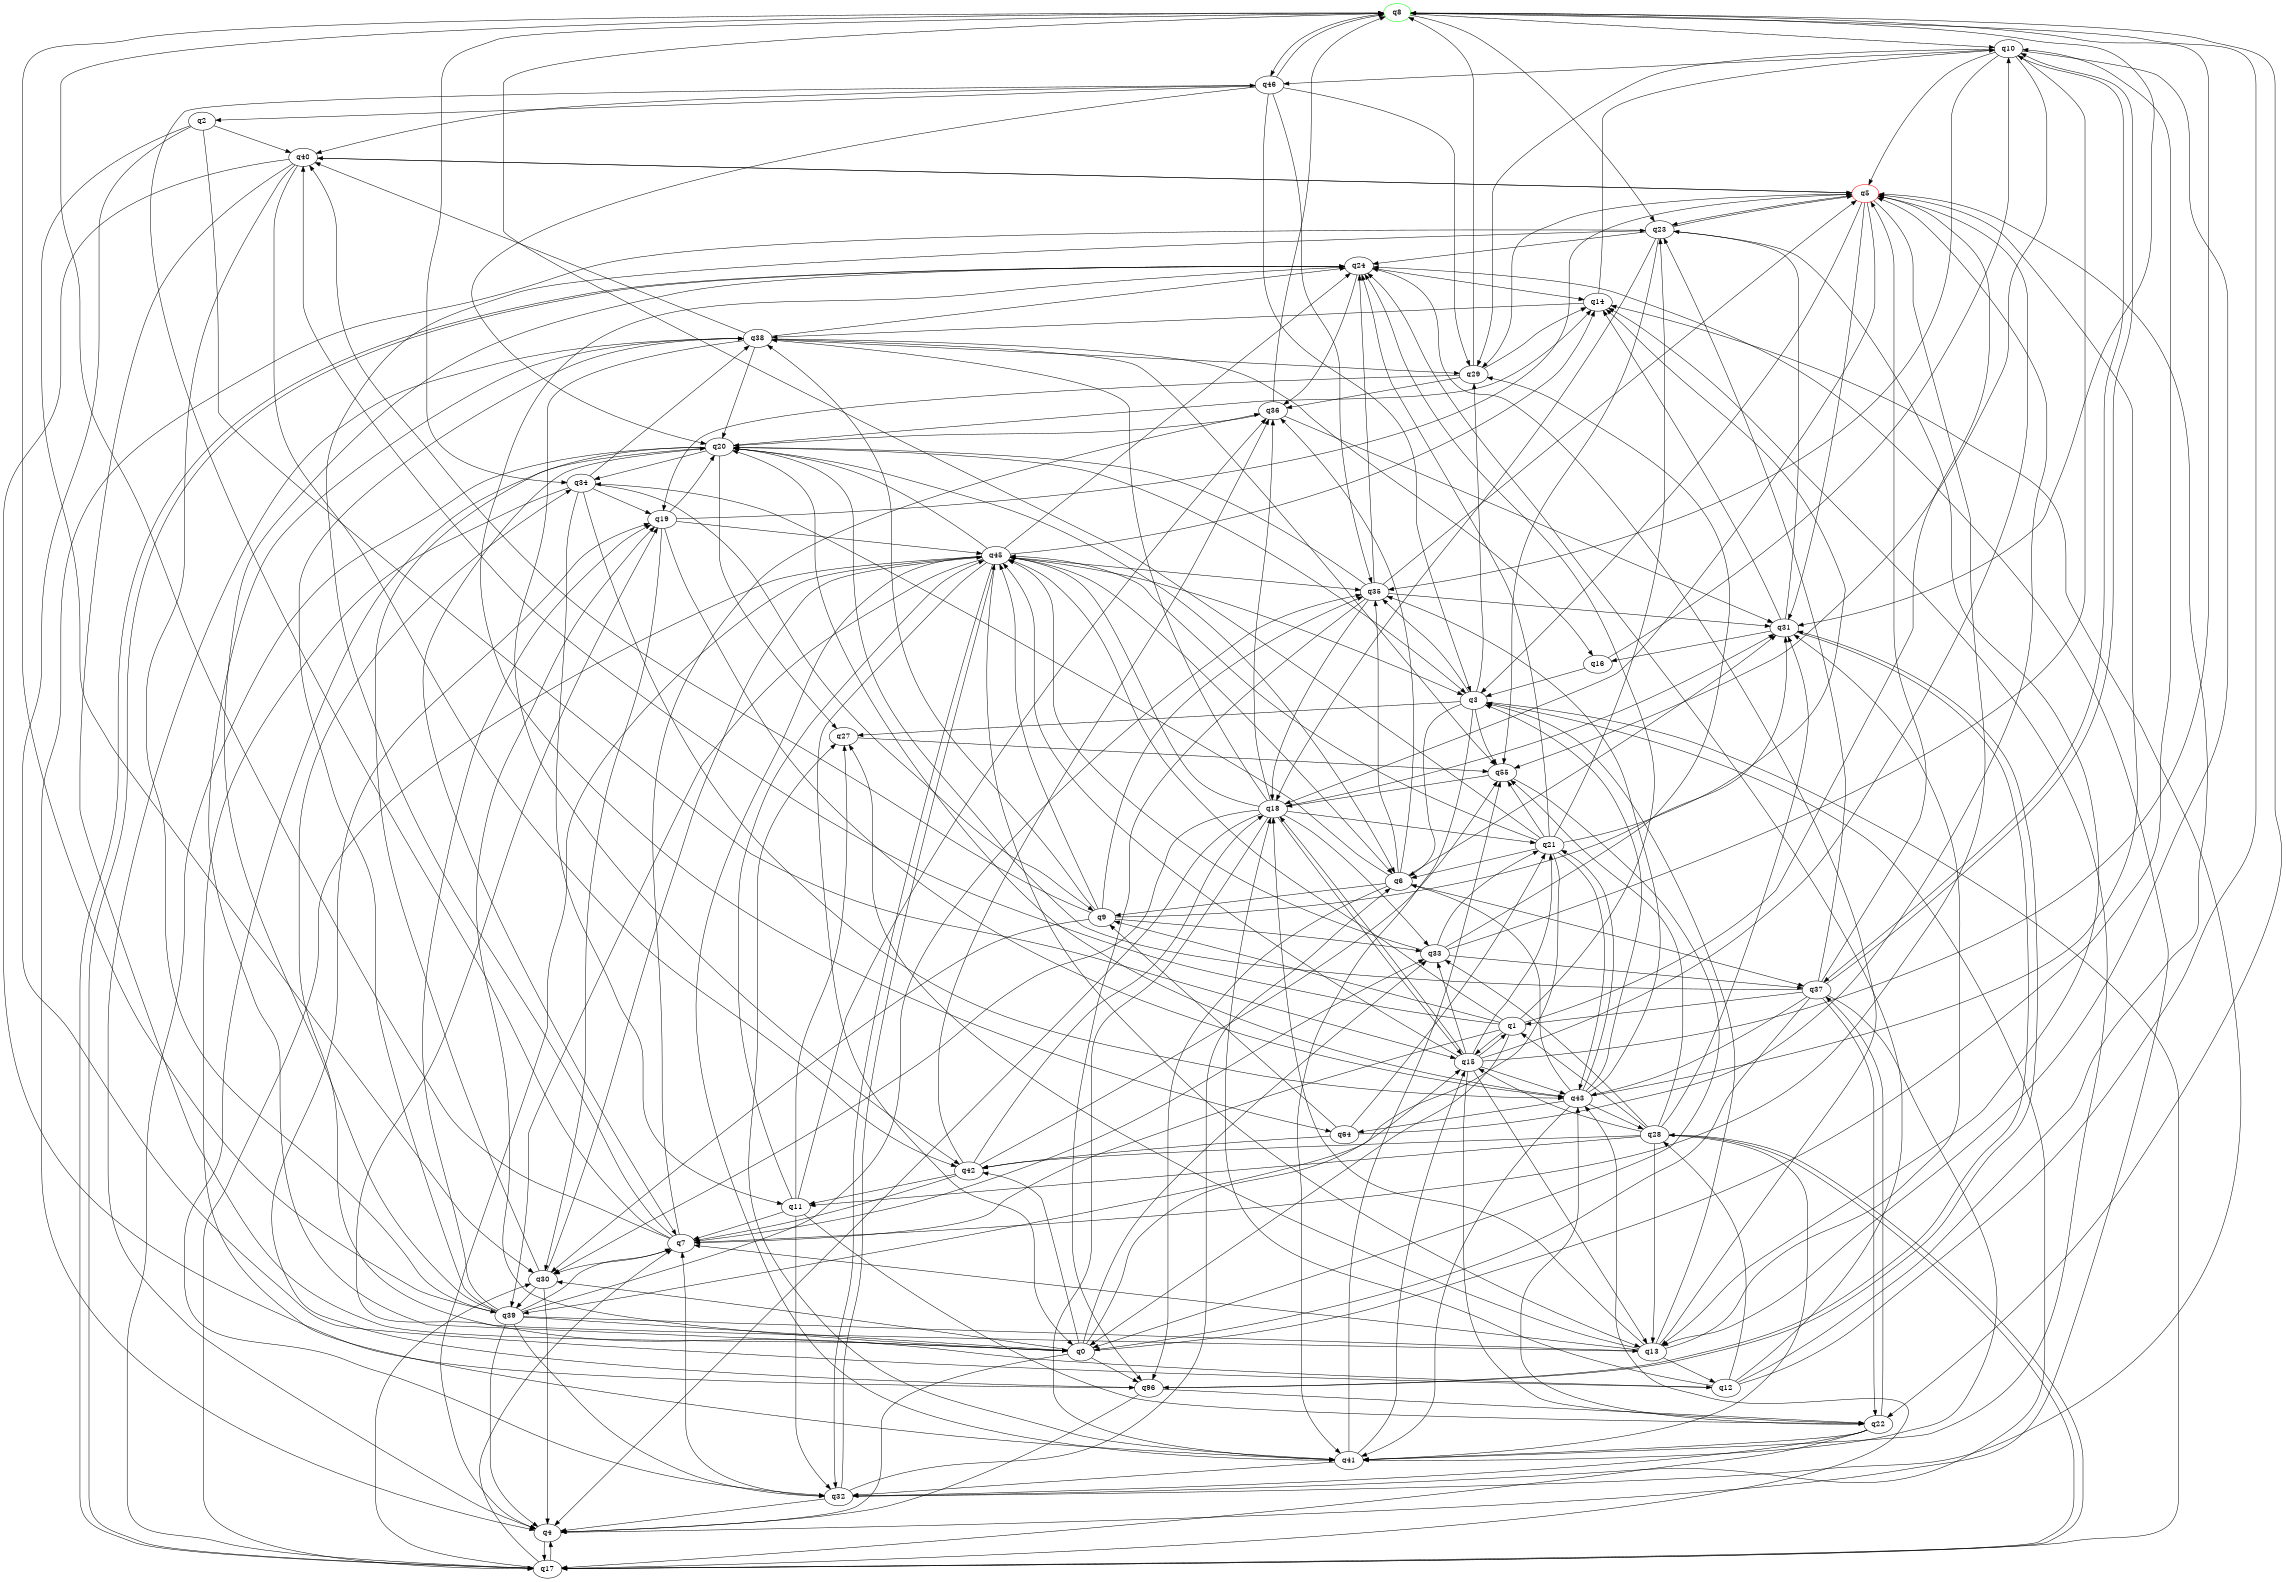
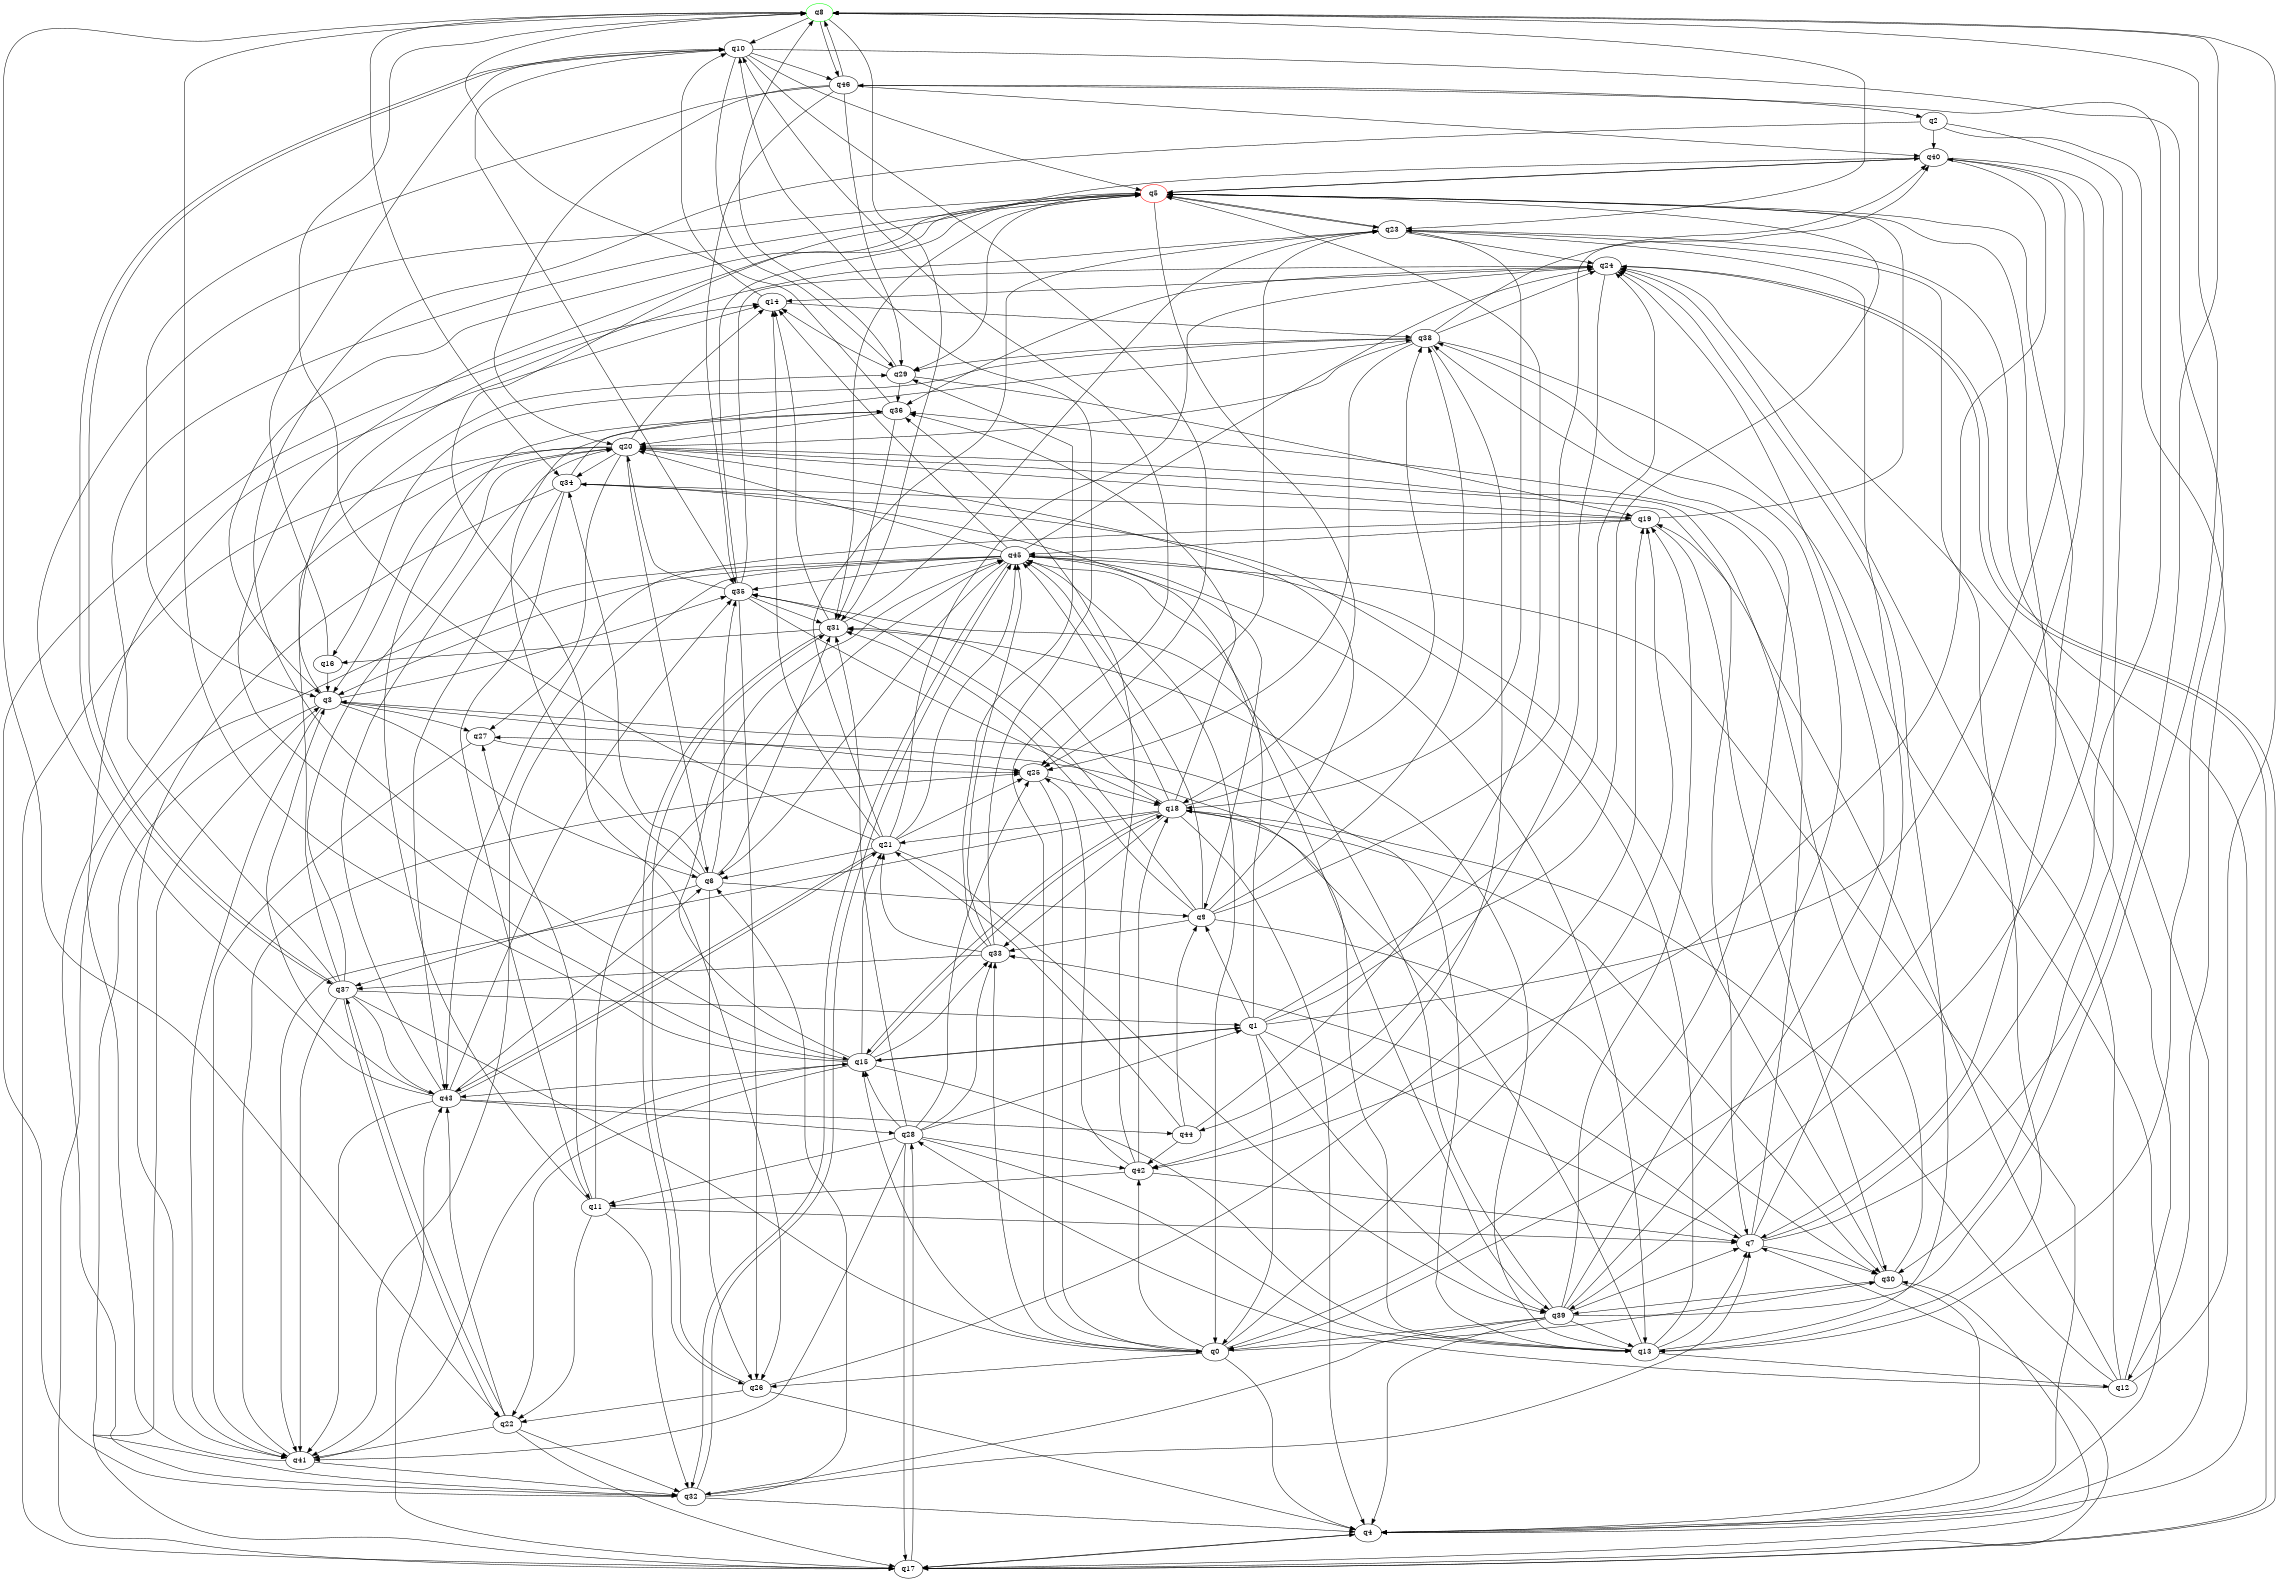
edge "q9" -> "q20": added
node "q55": label "q55" -> "q25"
node "q64": label "q64" -> "q44"
edge "q1" -> "q39": added
edge "q41" -> "q27": reversed
node "q96": label "q96" -> "q26"
